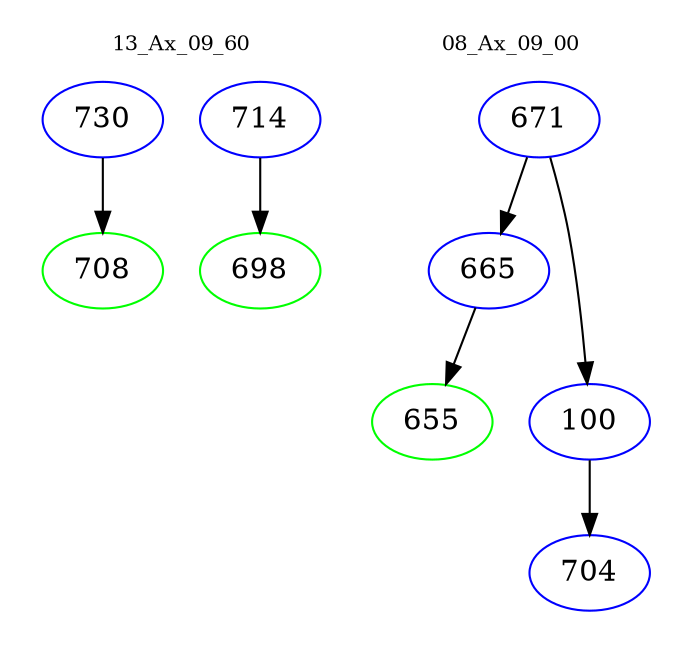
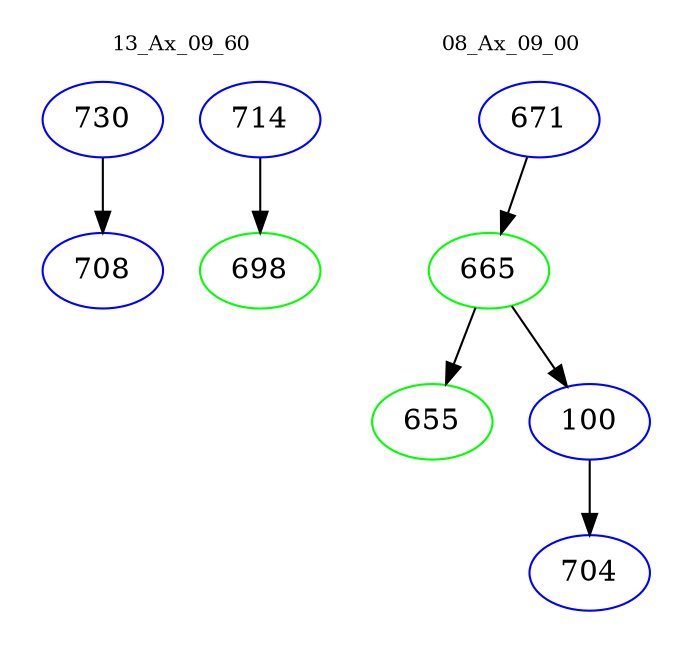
edge "671" -> "100": now "665" -> "100"
node "708": color green -> blue
node "665": color blue -> green
